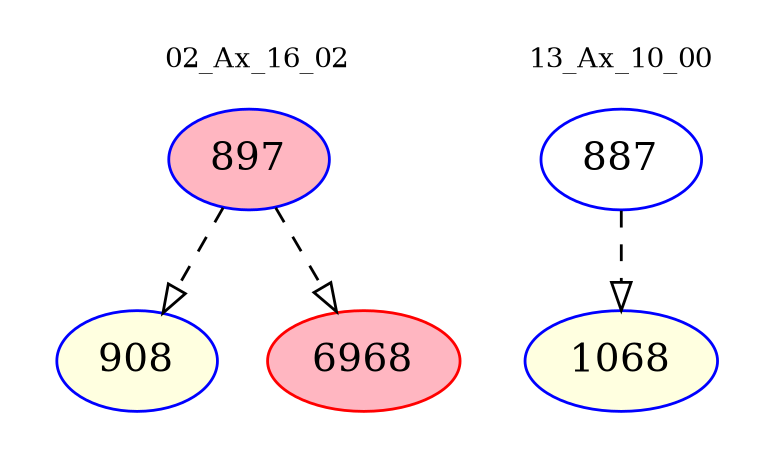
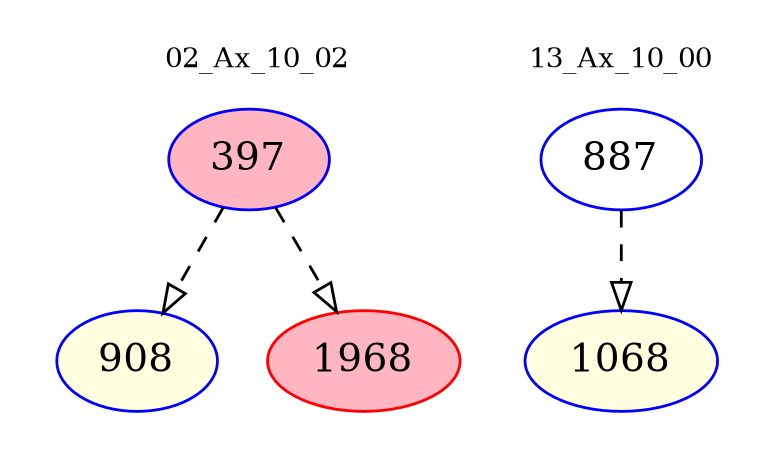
cluster "02_Ax_16_02": label "02_Ax_16_02" -> "02_Ax_10_02"
node "897": label "897" -> "397"
node "6968": label "6968" -> "1968"
